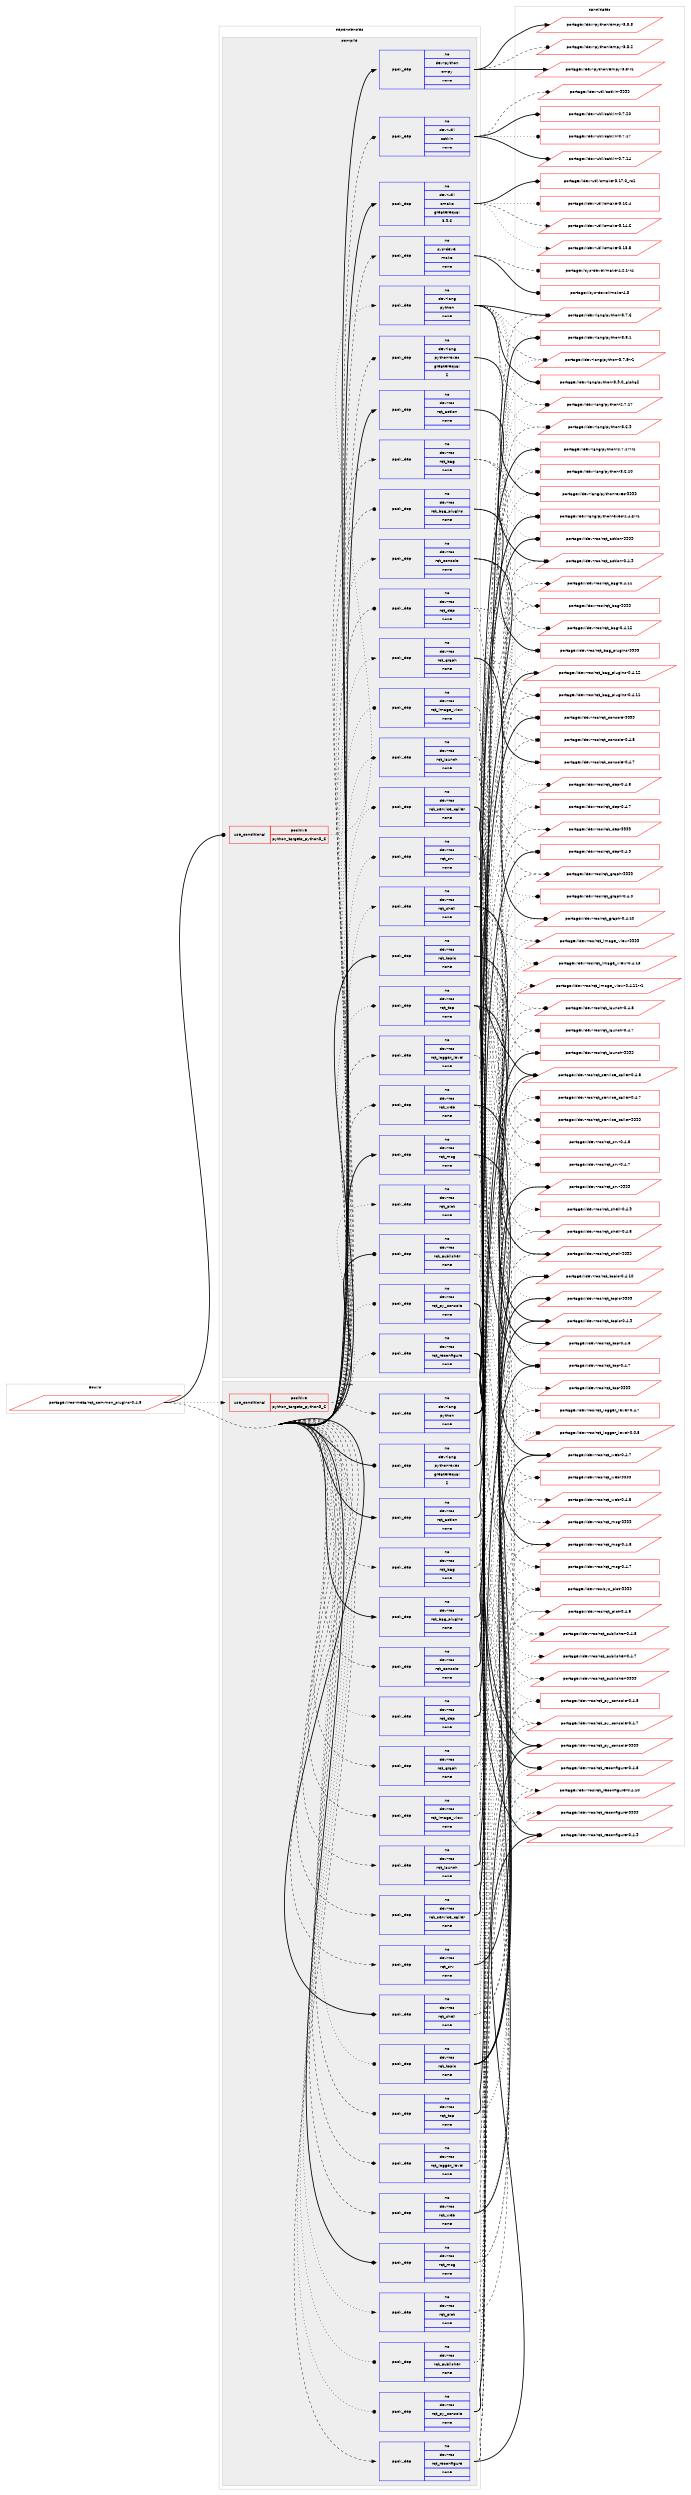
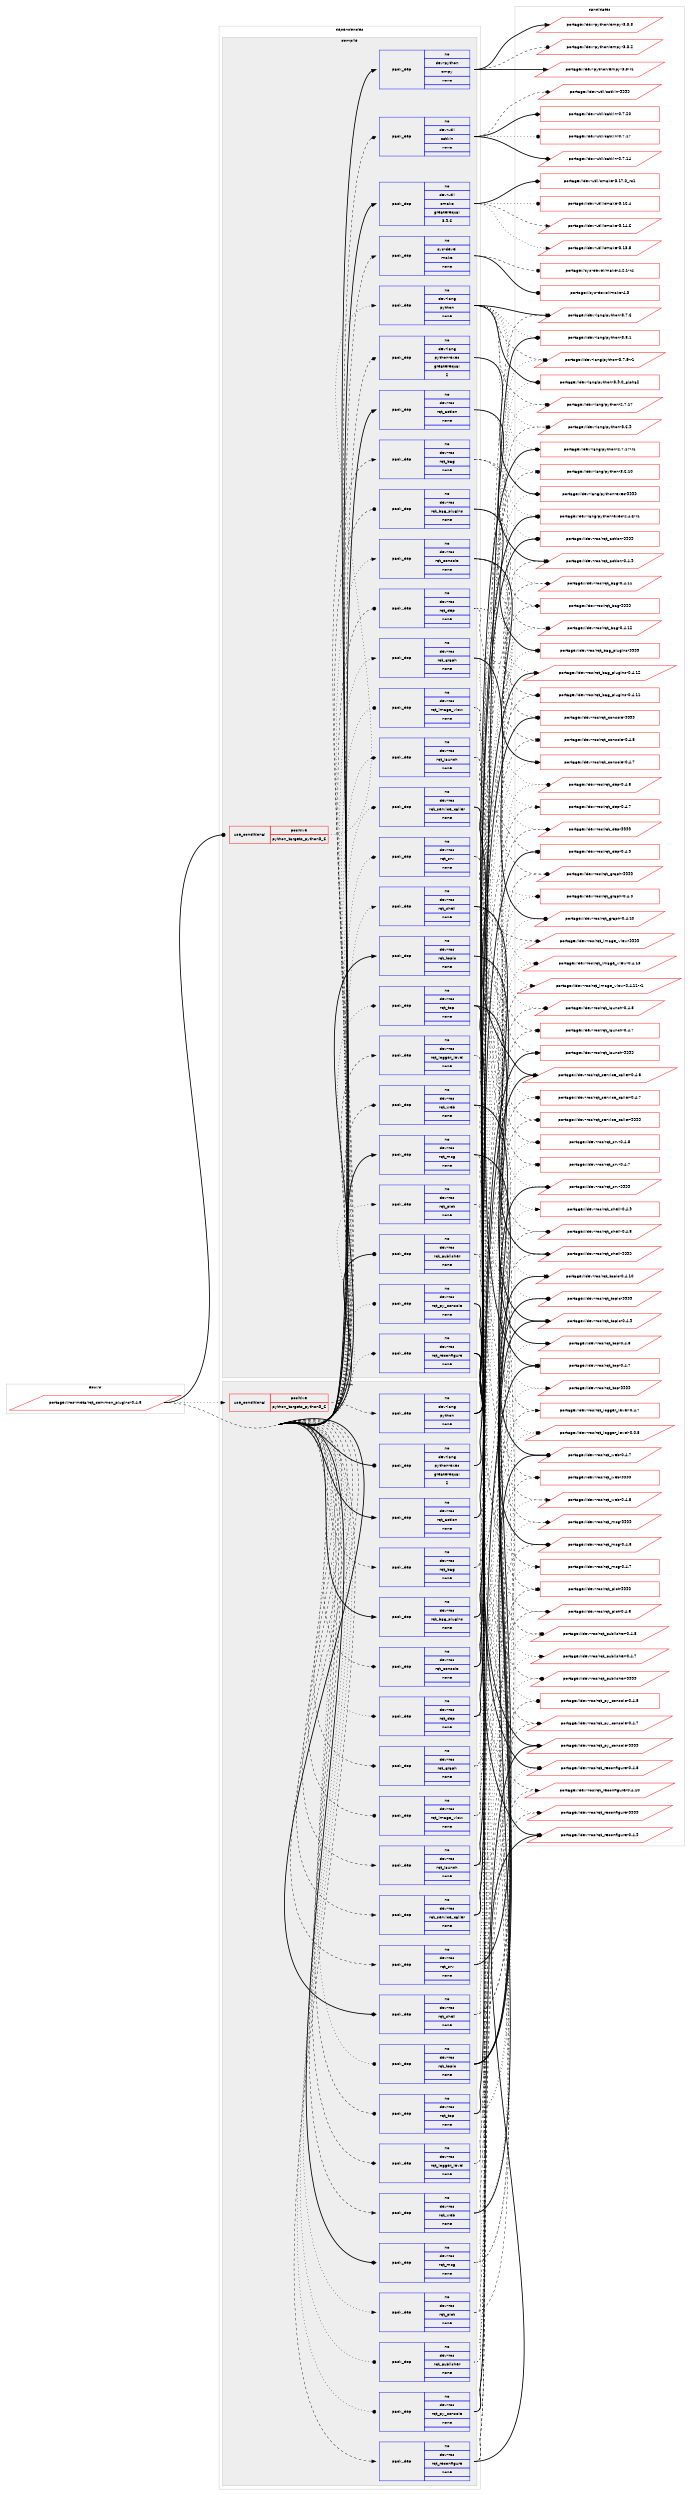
node "portage://dev-ros/sys_plot-9999": label "portage://dev-ros/sys_plot-9999" -> "portage://dev-ros/rqt_plot-9999"
